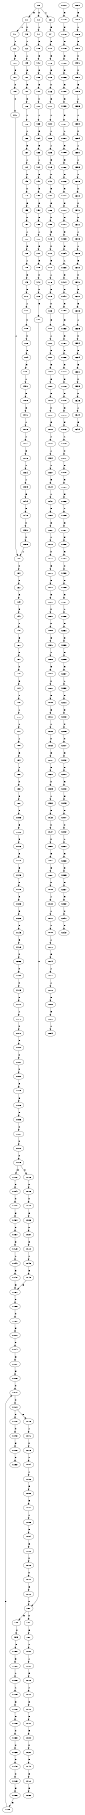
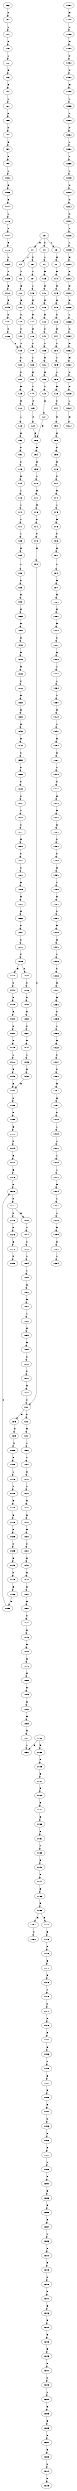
edge "S201" -> "S205": reversed
edge "S49" -> "S53": now "S49" -> "S50"
edge "S259" -> "S262": now "S253" -> "S262"
node "S156": added
